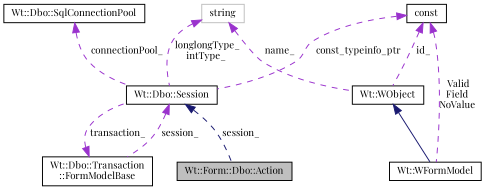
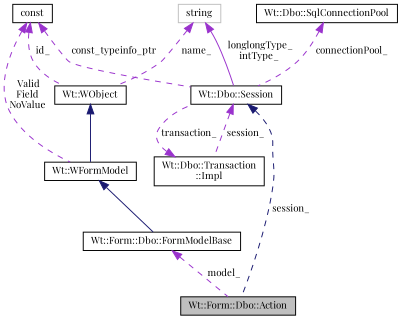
edge "Wt::Dbo::Session" -> "string": style dashed -> solid
node "Wt::Dbo::Transaction ::FormModelBase": label "Wt::Dbo::Transaction ::FormModelBase" -> "Wt::Dbo::Transaction ::Impl"
node "Wt::Form::Dbo::FormModelBase": added
